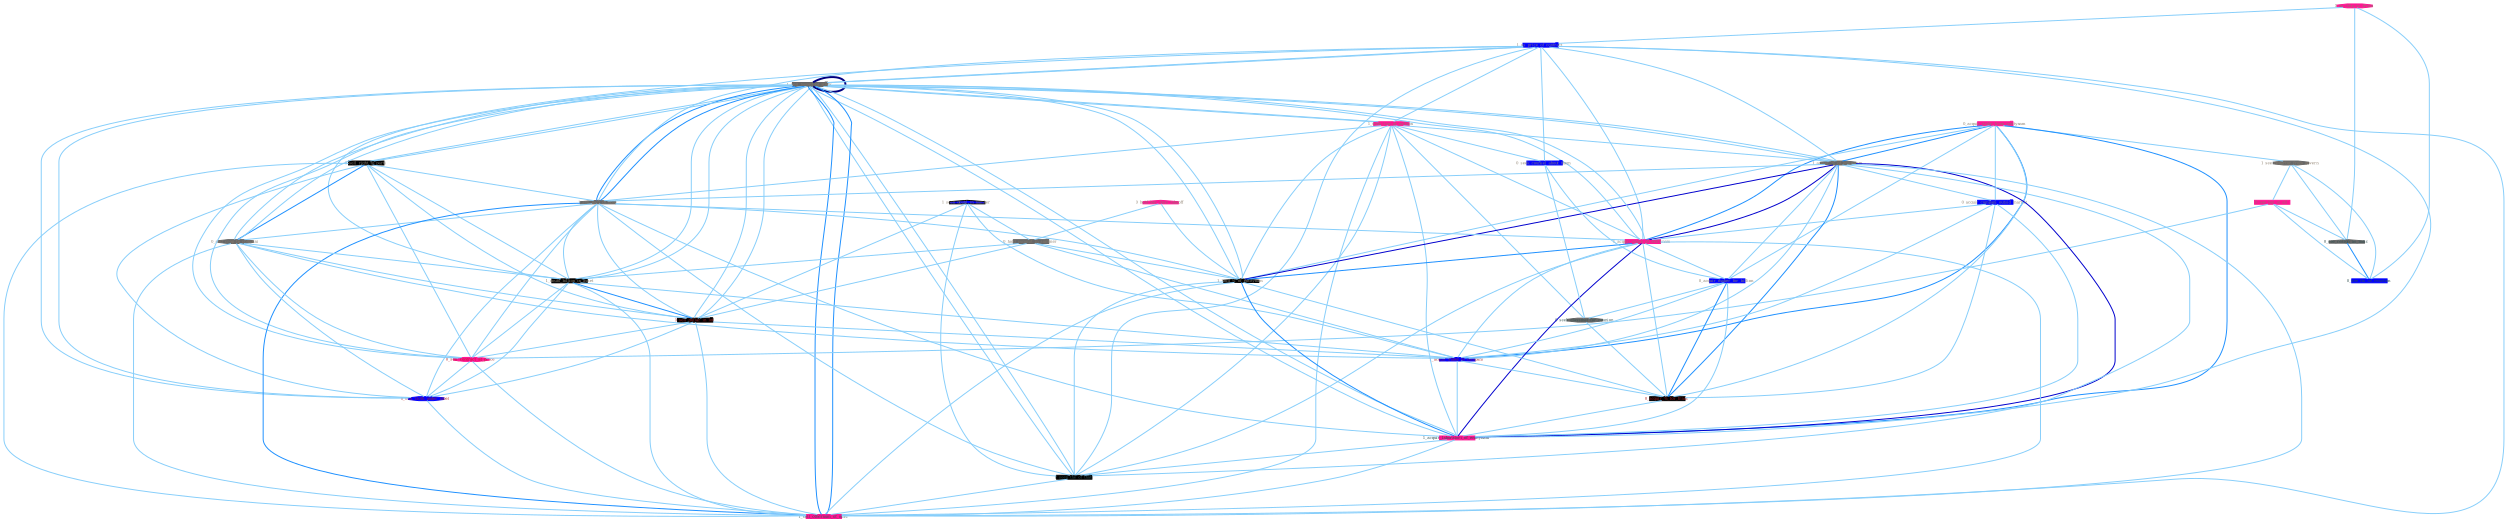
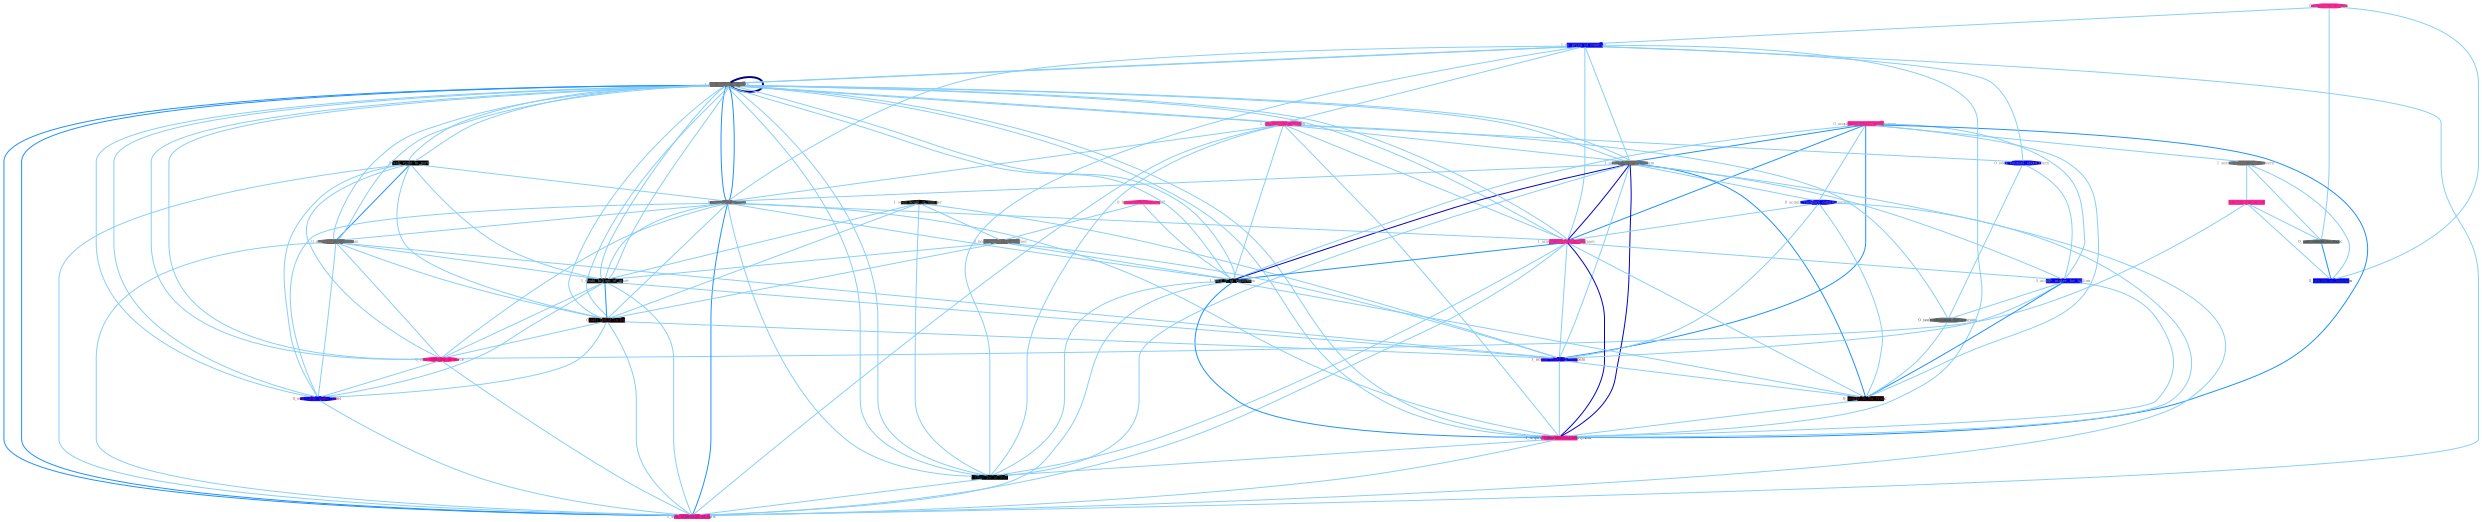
edge "1_us_price_of_contract" -- "1_doubl_billion_in_asset": now "1_seen_doubl_in_number" -- "1_doubl_billion_in_asset"
node "0_seek_counsel_about_them": shape folder -> octagon
node "1_seen_doubl_in_number": fillcolor blue -> black
node "0_acquir_compani_outsid_market": shape folder -> octagon
